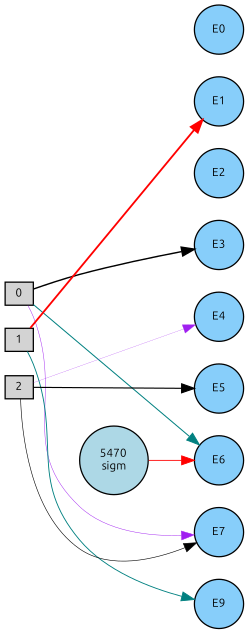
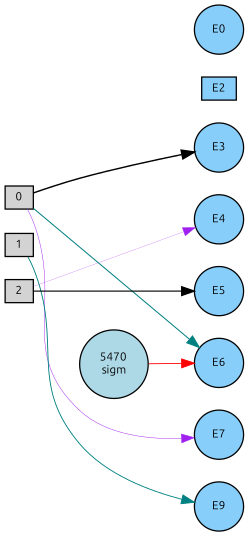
node "E1": removed
node "E2": shape circle -> box
edge "2" -> "E7": removed
